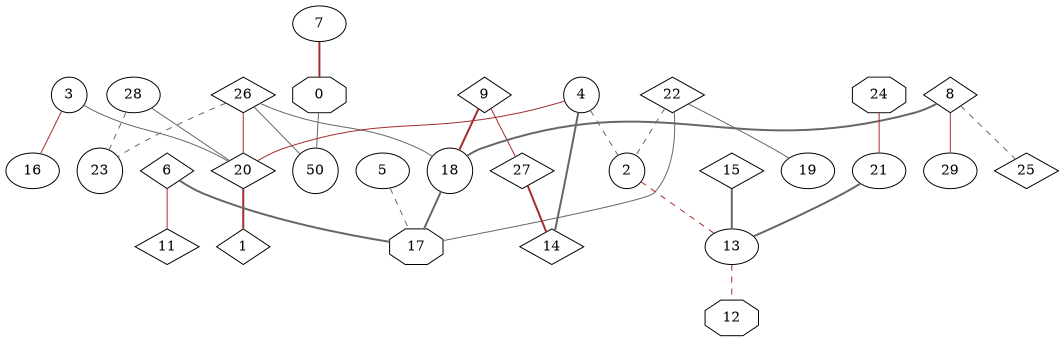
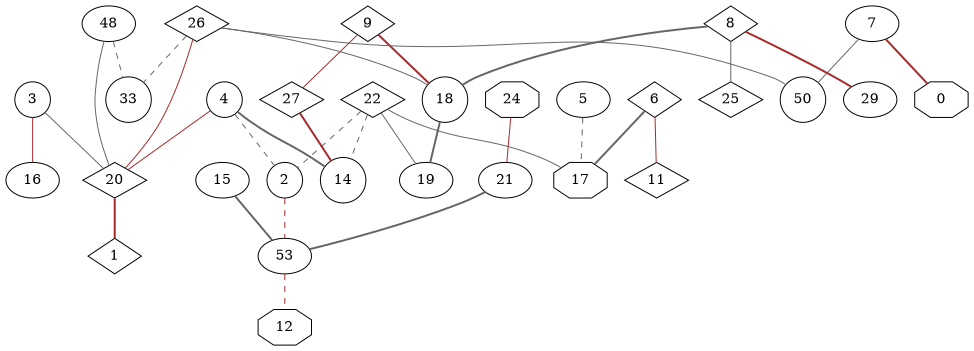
node "28": label "28" -> "48"
edge "0" -- "50": now "7" -- "50"
edge "8" -- "25": style dashed -> solid
edge "8" -- "29": style solid -> bold
edge "22" -- "14": added
node "23": label "23" -> "33"
node "15": shape diamond -> ellipse
edge "18" -- "17": now "18" -- "19"
node "14": shape diamond -> circle
node "13": label "13" -> "53"
